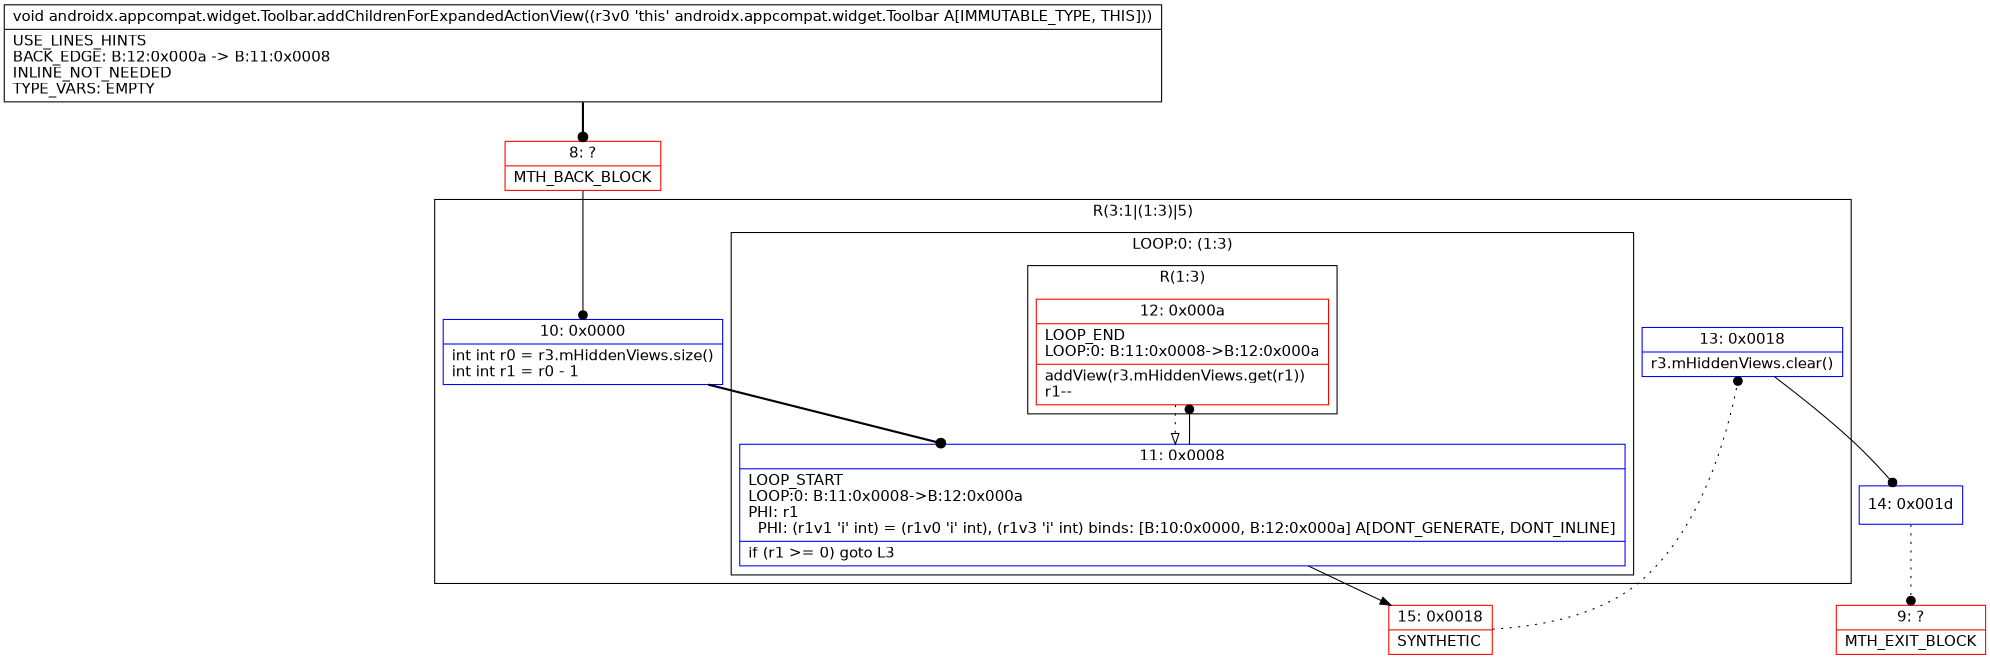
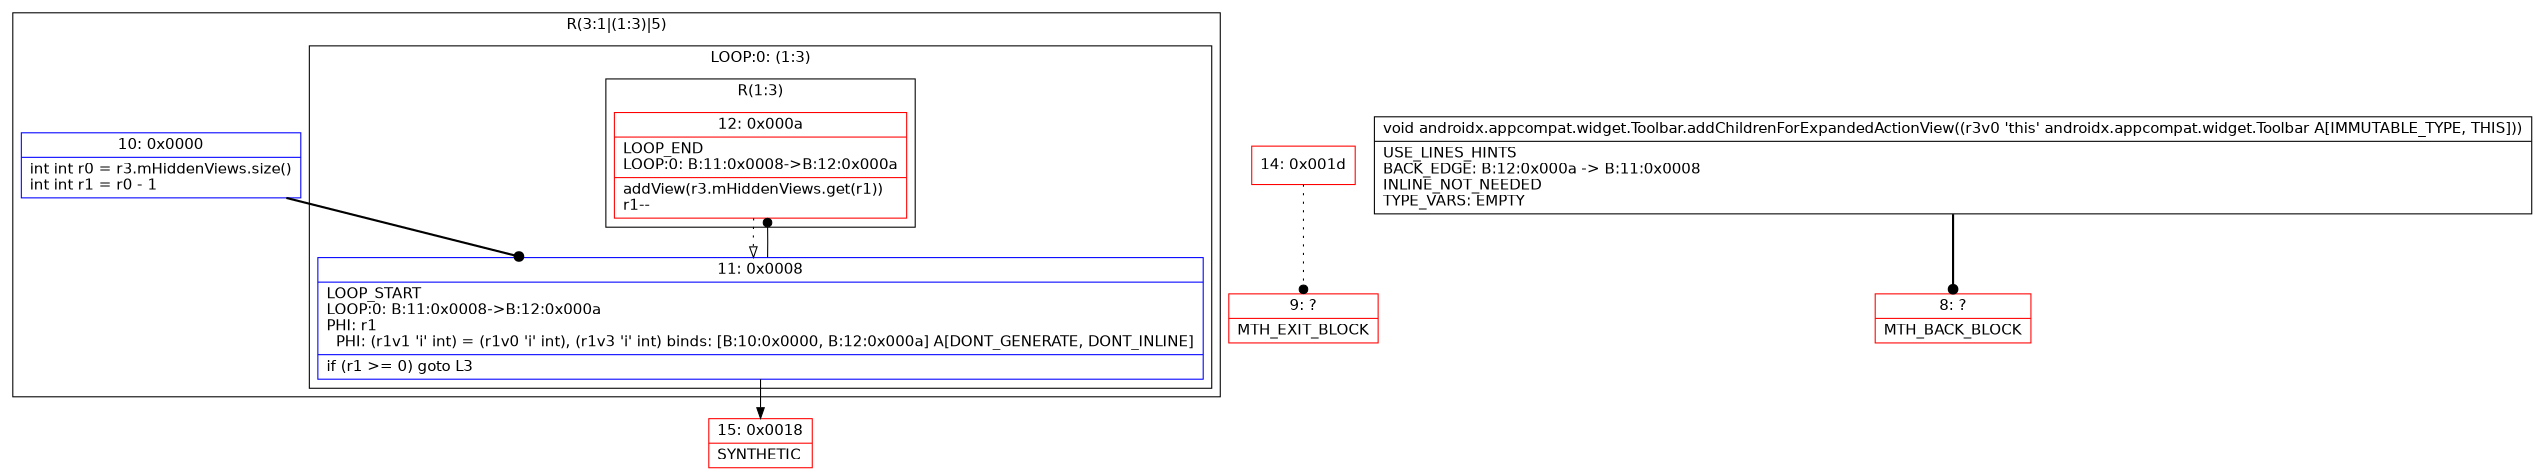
edge "8: ?" -> "10: 0x0000": removed
node "13: 0x0018": removed
node "14: 0x001d": color blue -> red
